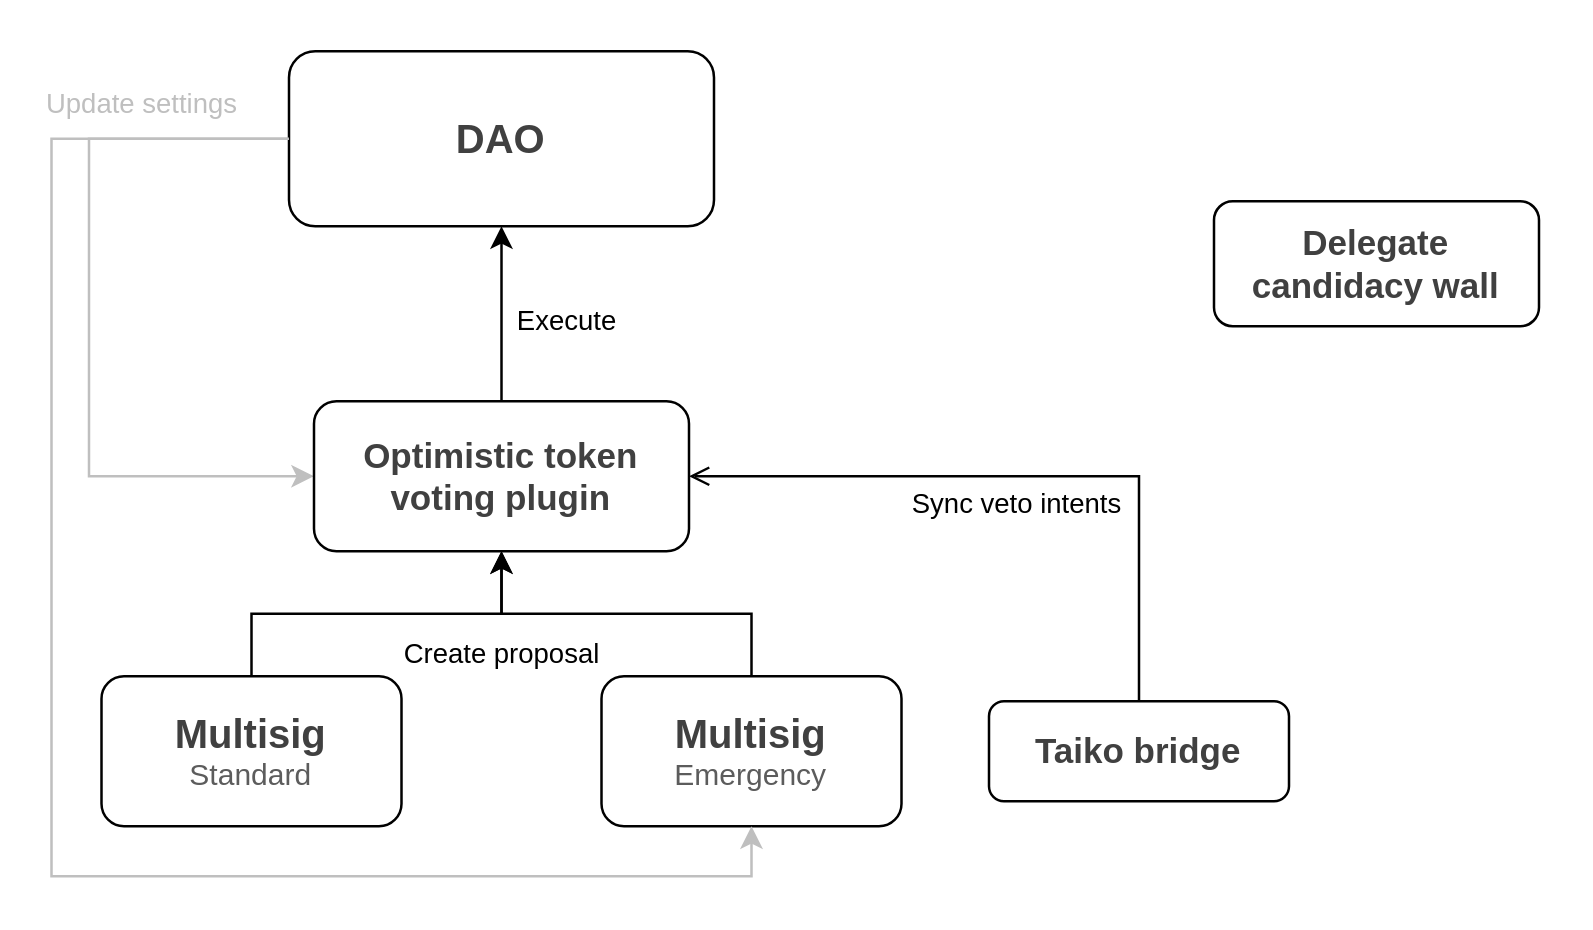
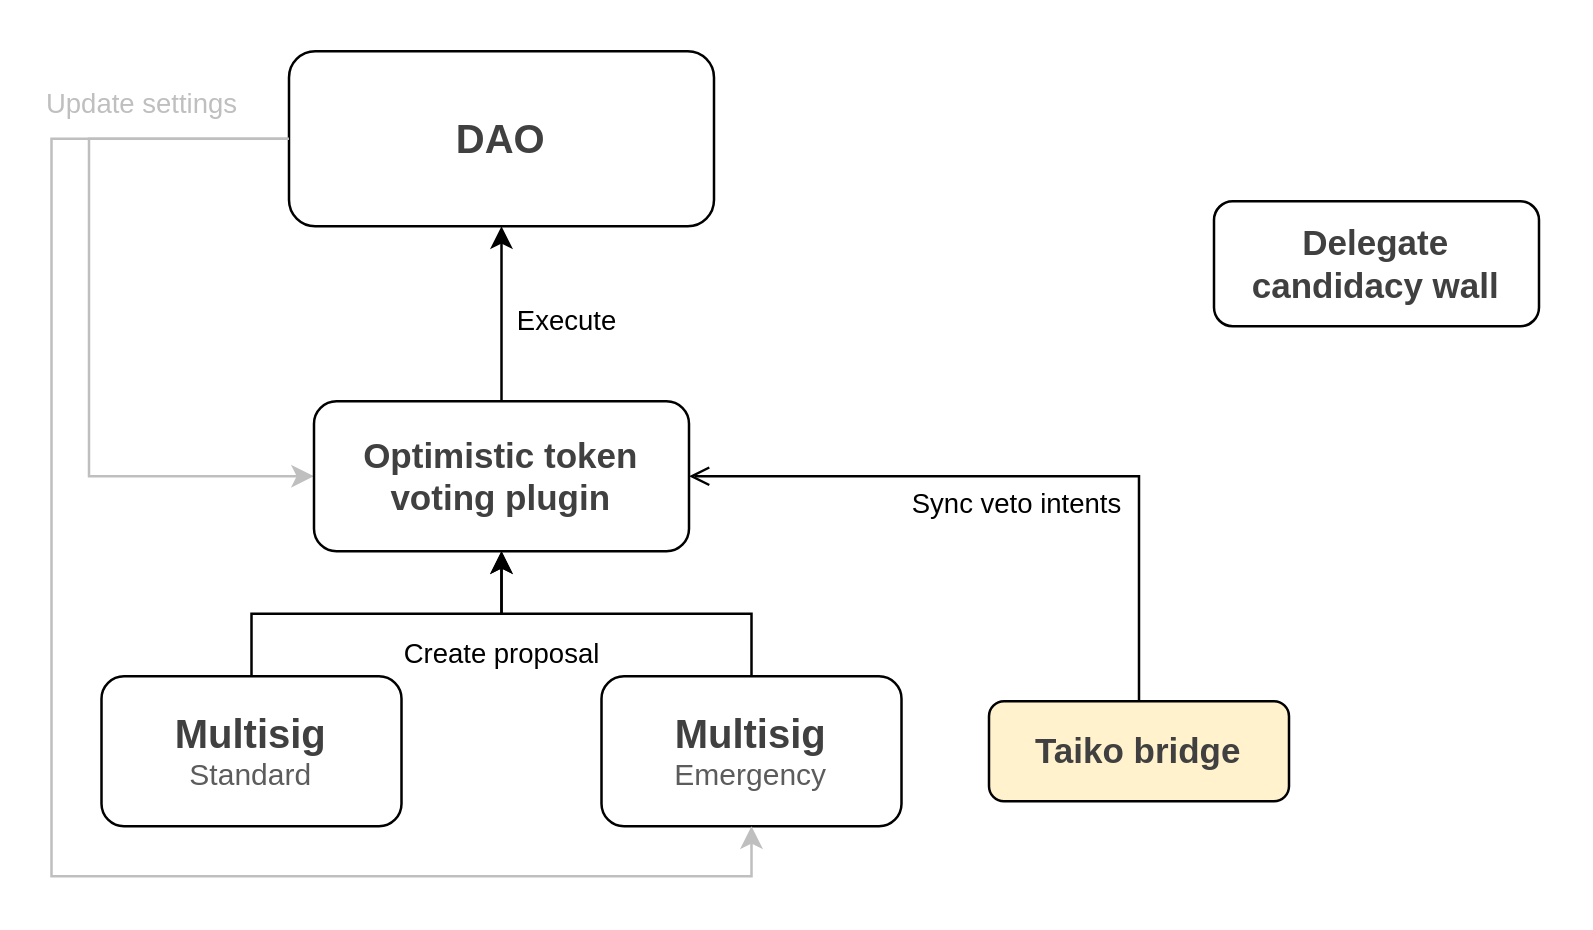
node "Taiko bridge": fillcolor #ffffff -> #fff2cc
